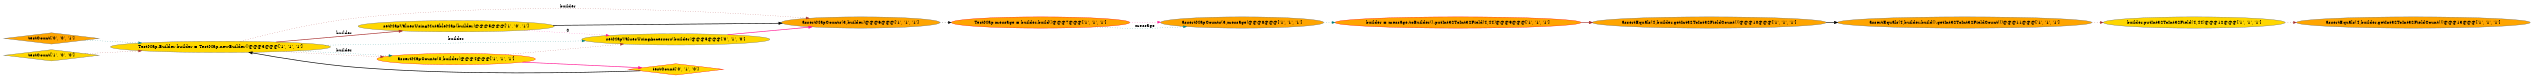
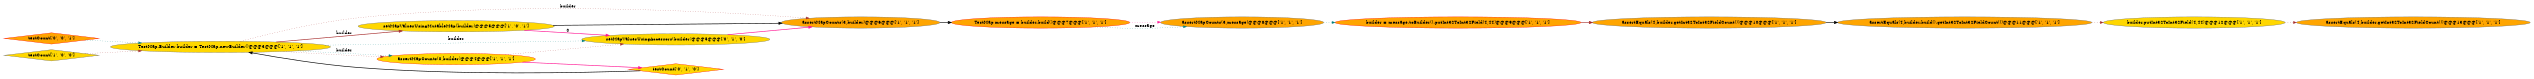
edge "assertMapCounts(3,builder)@@@6@@@['1', '1', '1']" -> "TestMap message = builder.build()@@@7@@@['1', '1', '1']": style dotted -> bold
edge "setMapValuesUsingMutableMap(builder)@@@5@@@['1', '0', '1']" -> "setMapValuesUsingAccessors(builder)@@@5@@@['0', '1', '0']": style dotted -> bold
node "testCount['0', '0', '1']": color gray40 -> red
